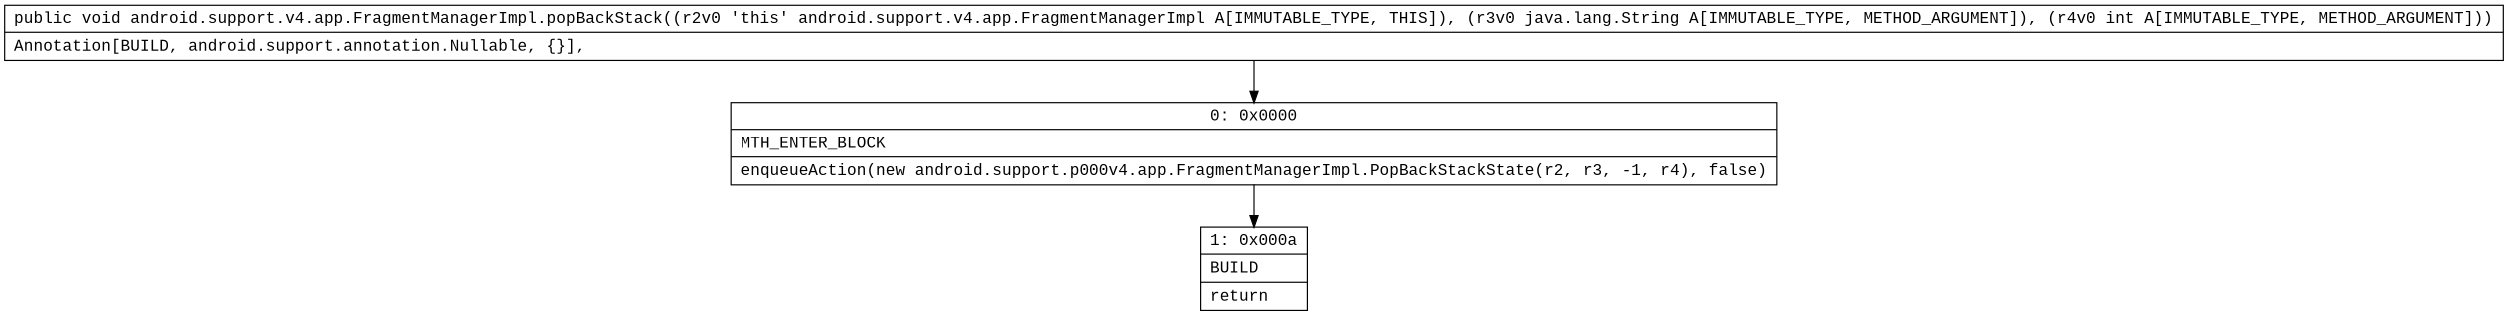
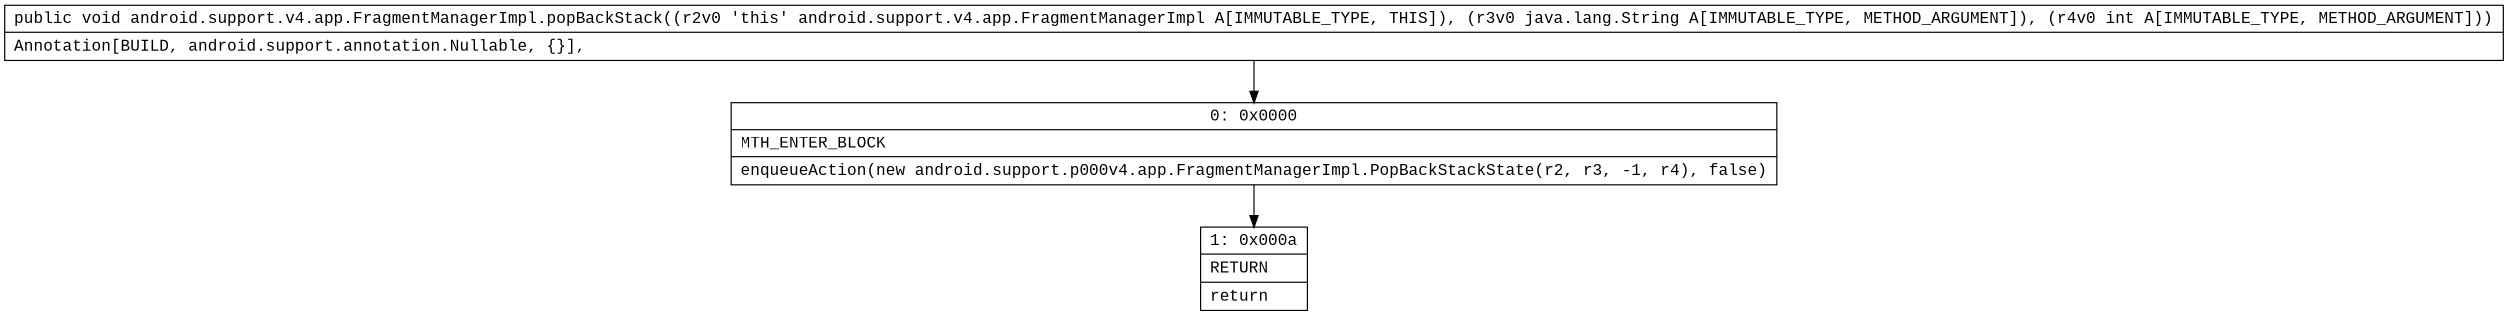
node "1: 0x000a": text "BUILD" -> "RETURN"
